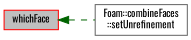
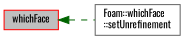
node "Foam::combineFaces ::setUnrefinement": label "Foam::combineFaces ::setUnrefinement" -> "Foam::whichFace ::setUnrefinement"
